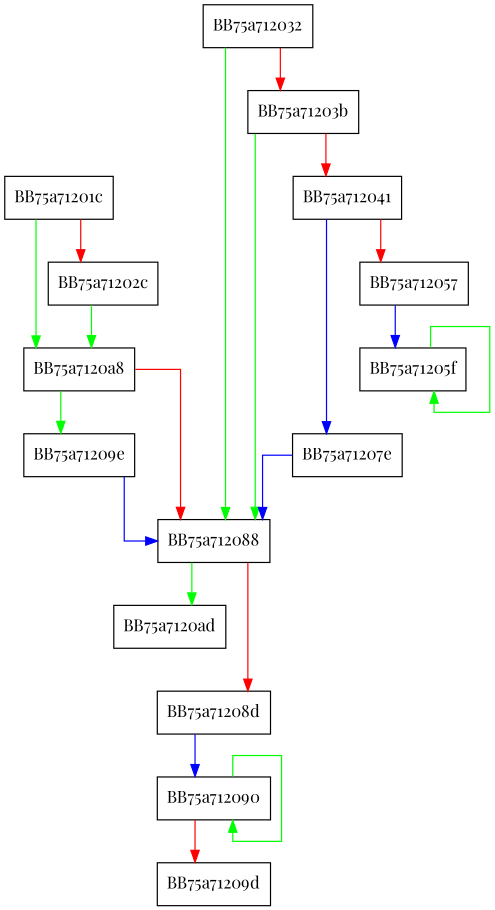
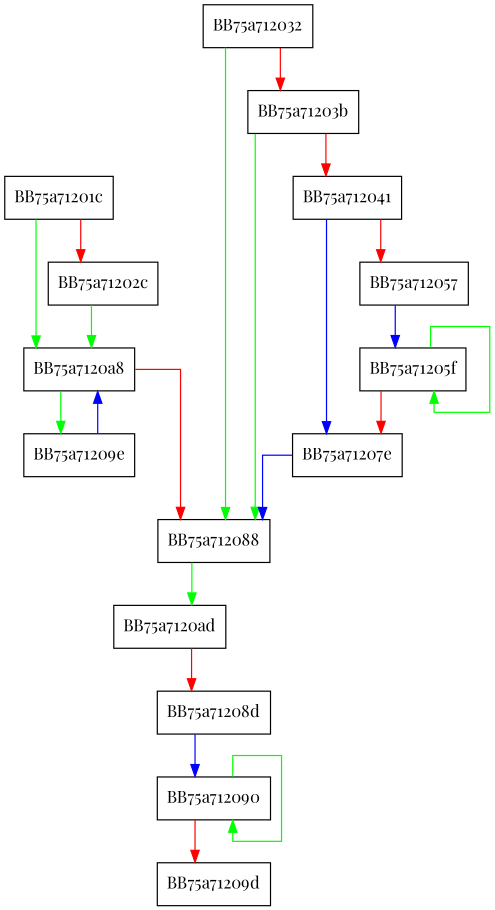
edge "BB75a71205f" -> "BB75a71207e": added
edge "BB75a71209e" -> "BB75a712088": now "BB75a71209e" -> "BB75a7120a8"
edge "BB75a712088" -> "BB75a71208d": now "BB75a7120ad" -> "BB75a71208d"
